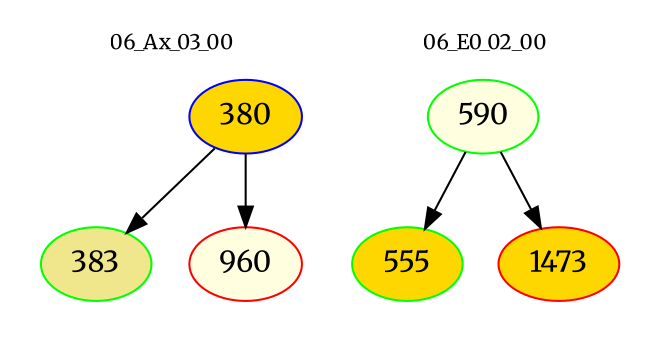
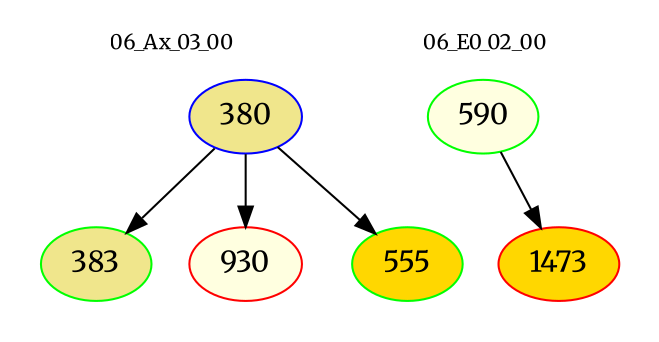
node "380": fillcolor gold -> khaki
edge "590" -> "555": now "380" -> "555"
node "960": label "960" -> "930"
